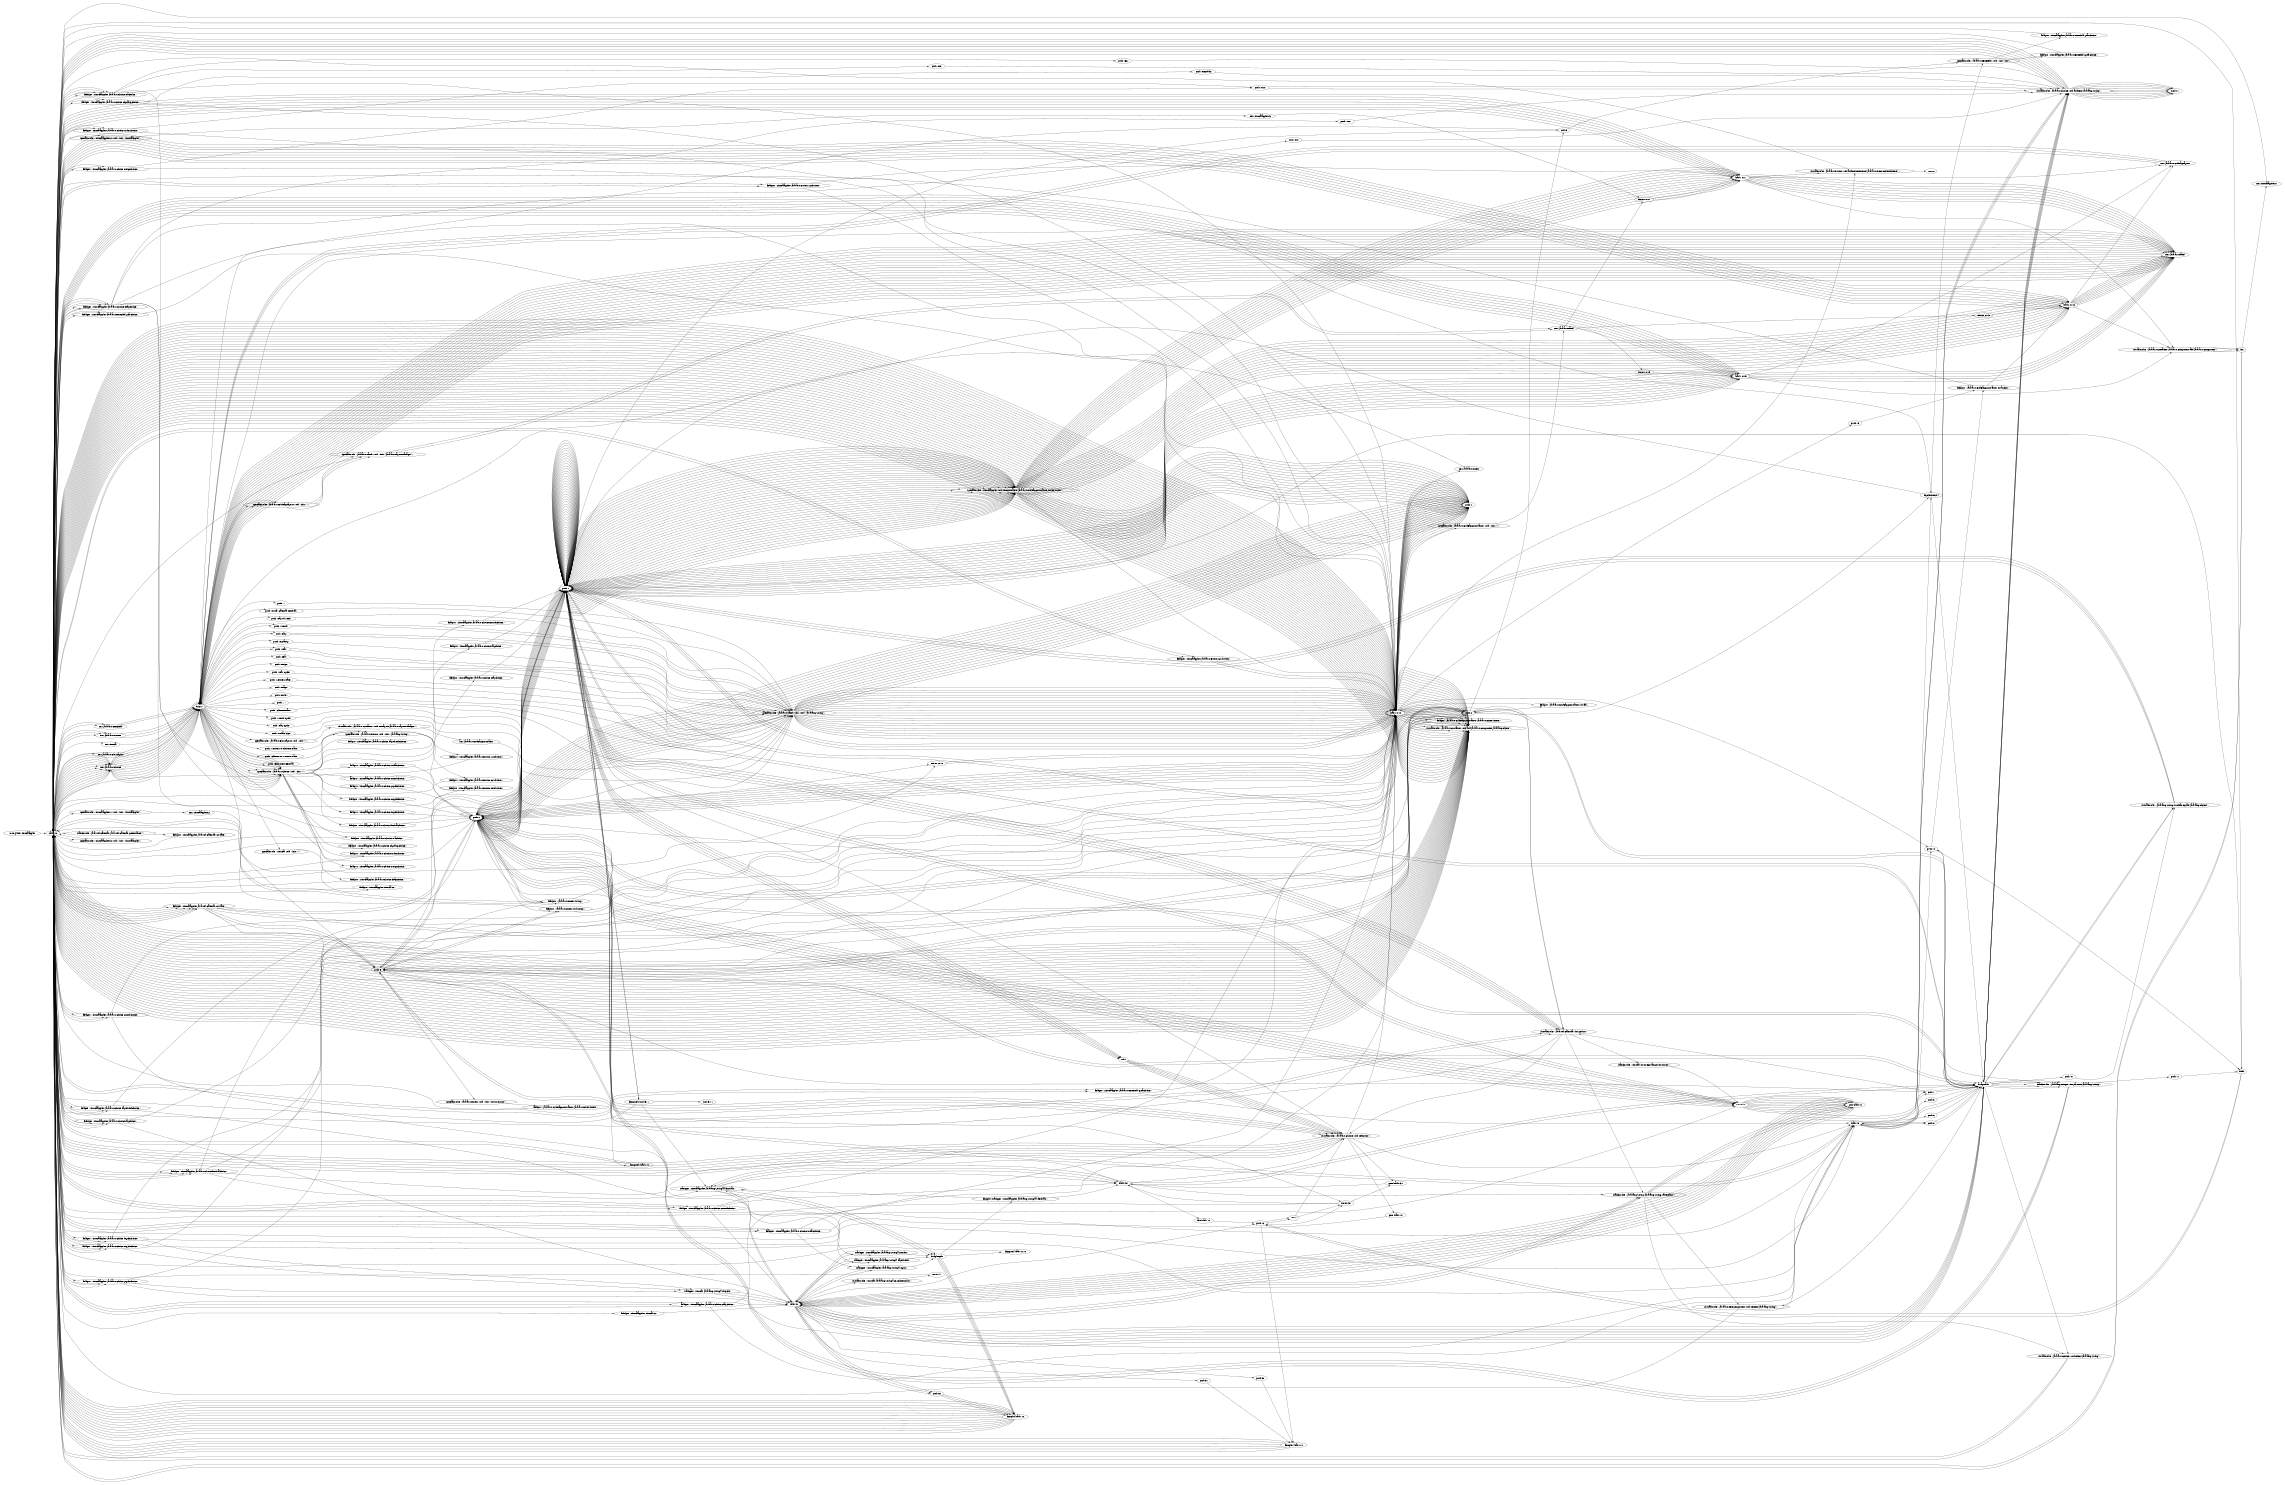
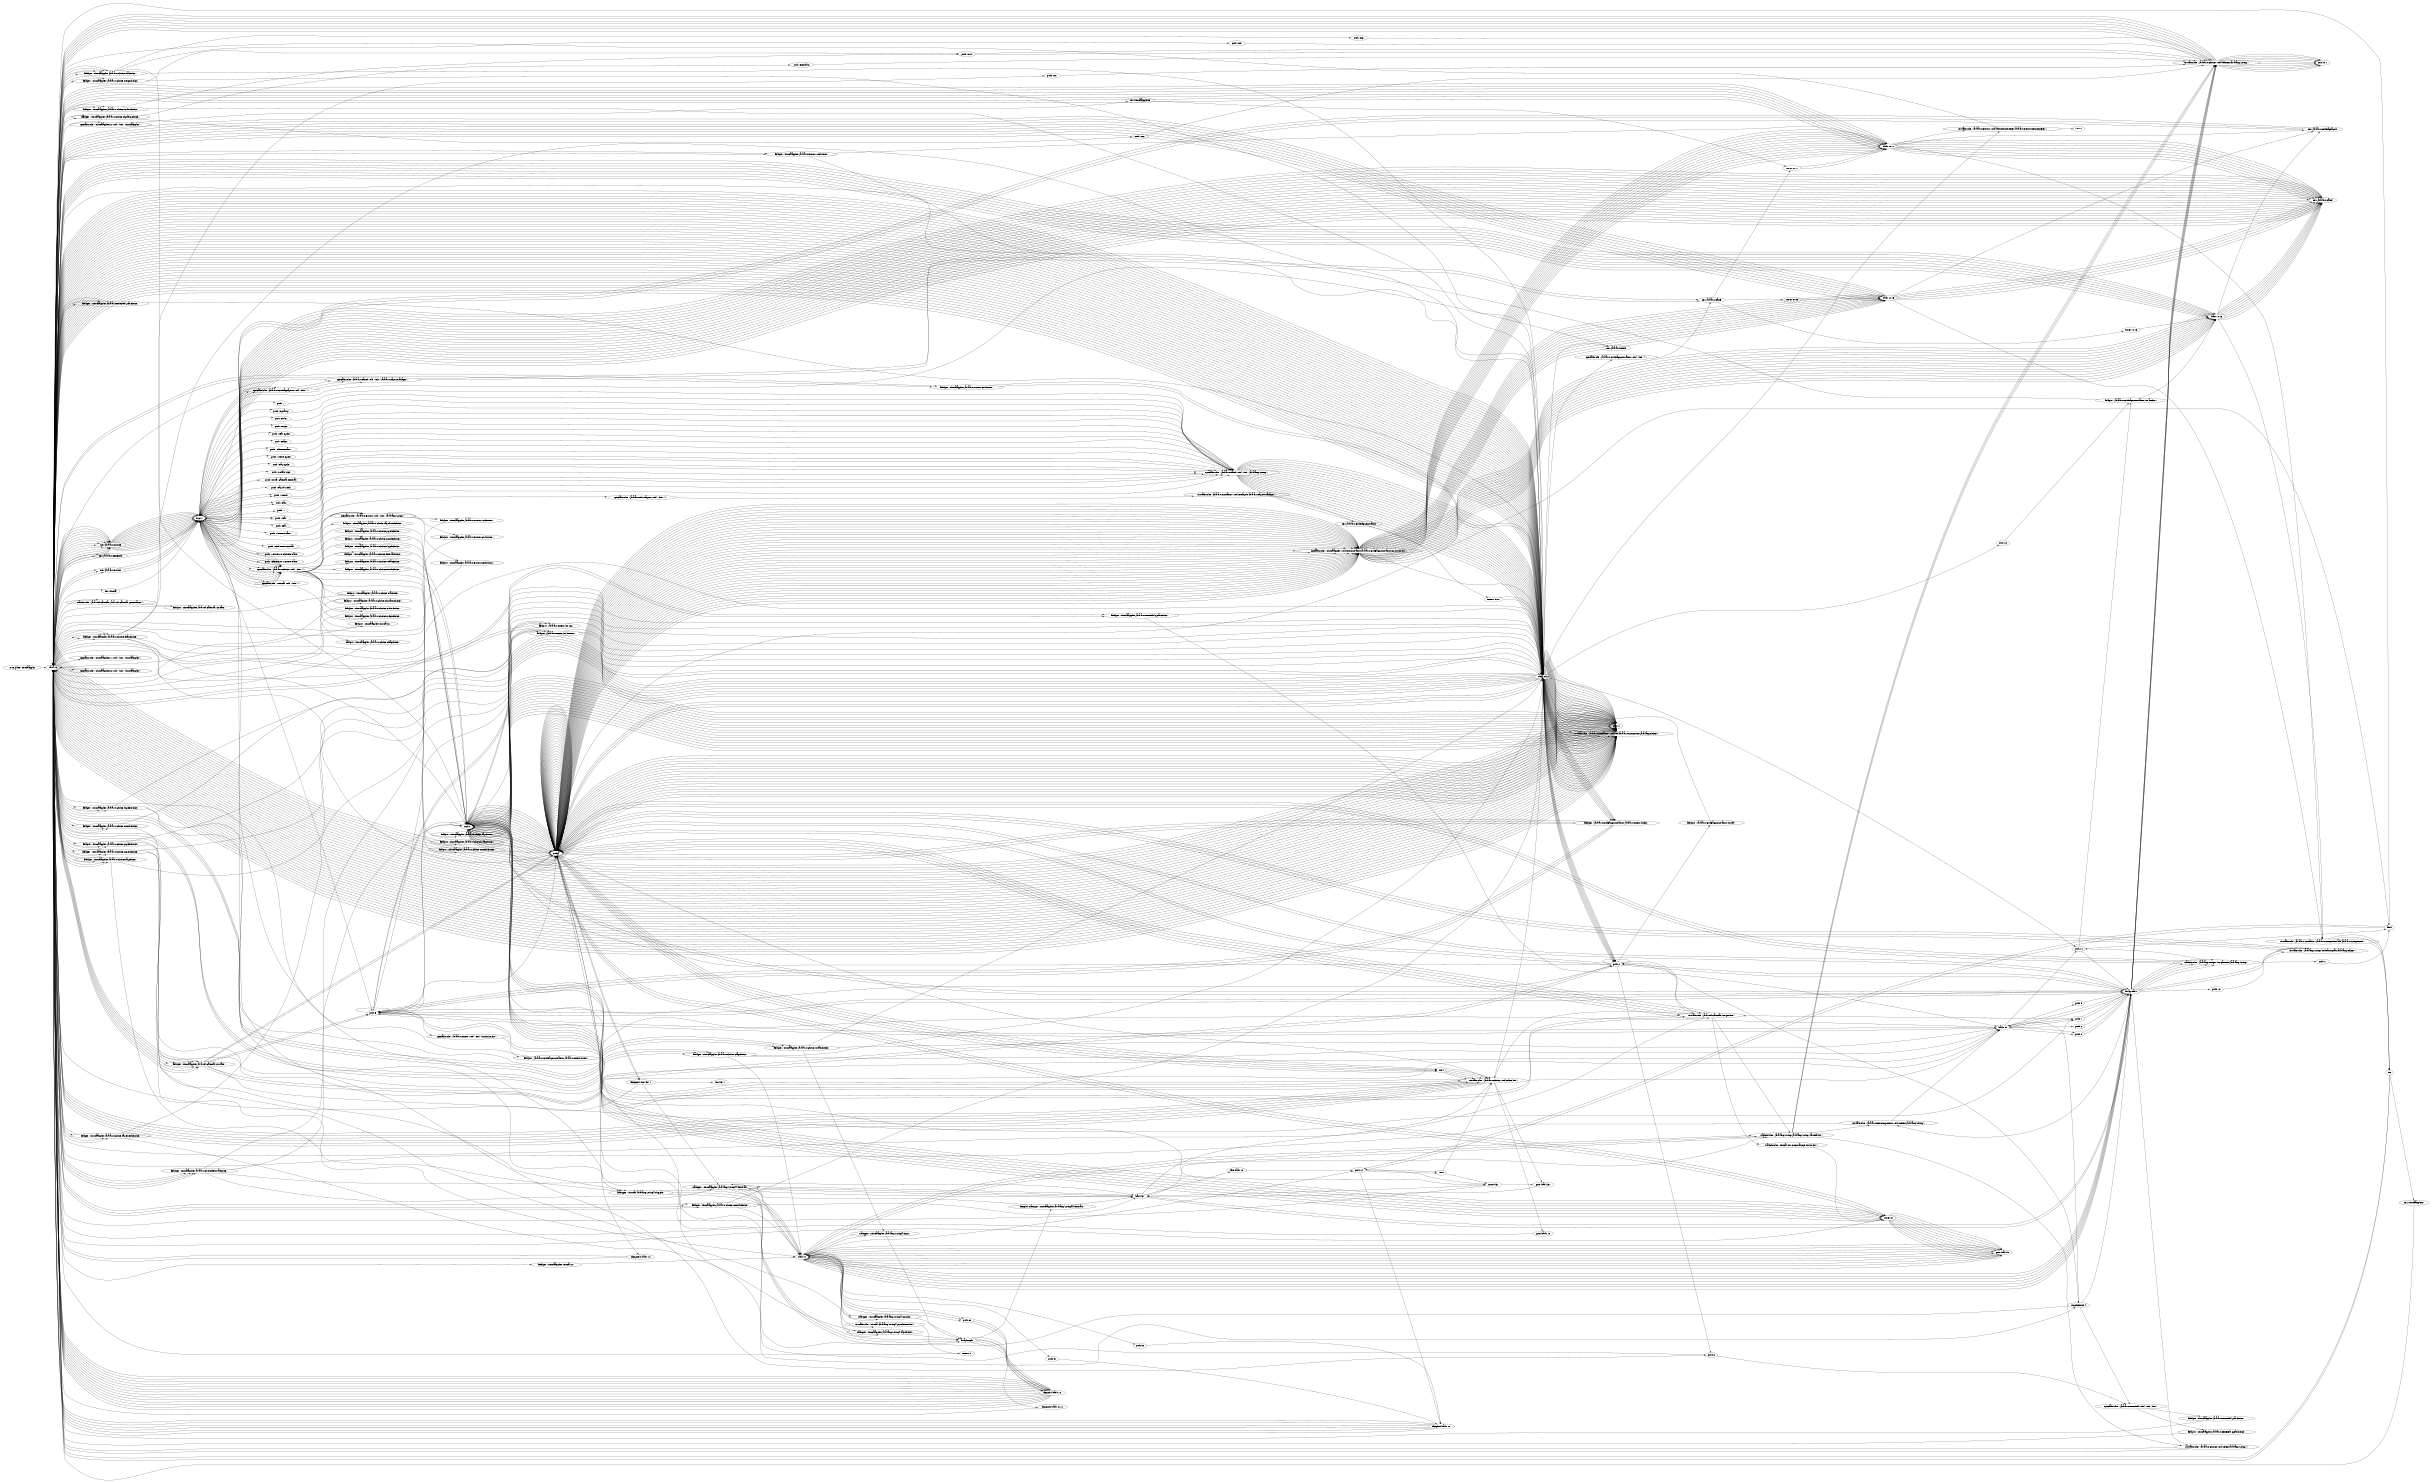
node "new java.awt.FlowLayout": removed
node "new sinocalapplet$2": removed
